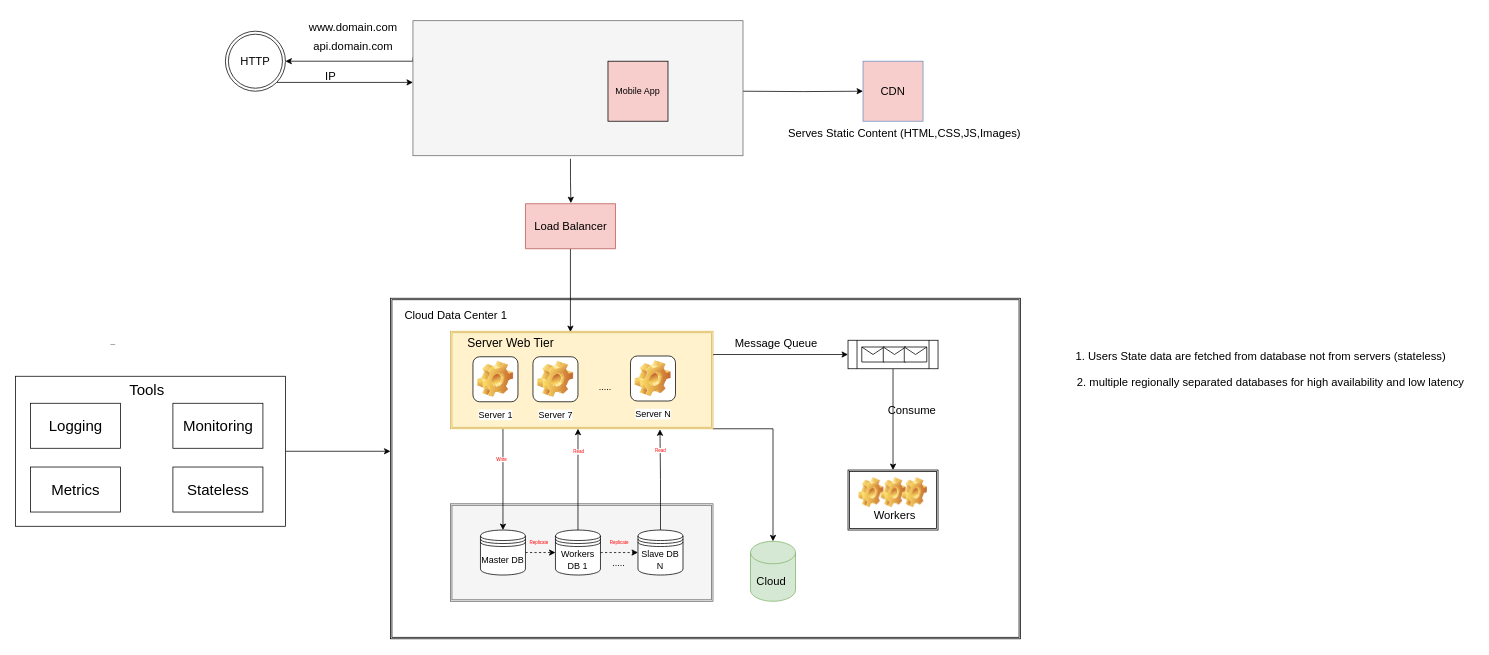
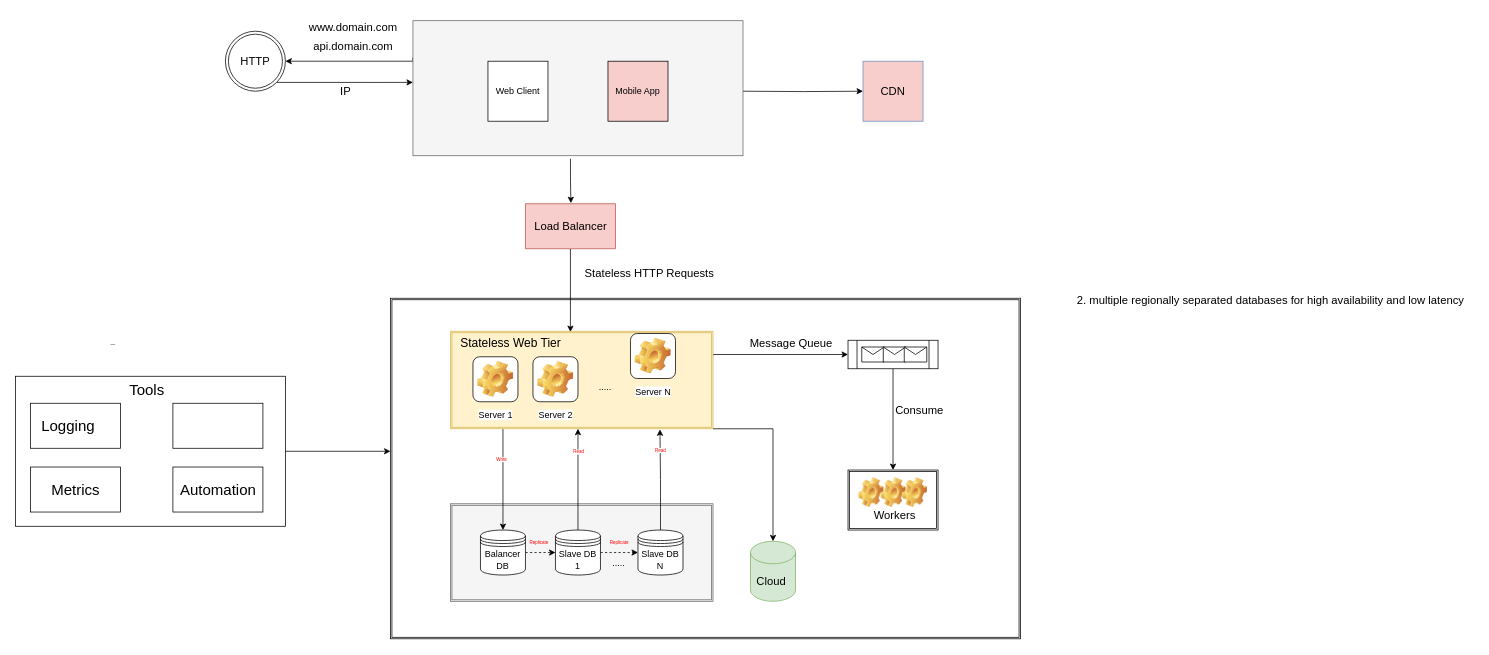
node "IP": moved (330, 76) -> (345, 91)
node "Web Client": added
node "Serves Static Content (HTML,CSS,JS,Images)": removed
node "Stateless HTTP Requests": added
node "Cloud Data Center 1": removed
node "Server Web Tier": label "Server Web Tier" -> "Stateless Web Tier"
node "Message Queue": moved (776, 342) -> (791, 342)
node "1. Users State data are fetched from database not from servers (stateless)": removed
node "Server N": moved (653, 378) -> (653, 356)
node "2. multiple regionally separated databases for high availability and low latency": moved (1270, 382) -> (1270, 300)
node "Consume": moved (912, 410) -> (919, 410)
node "Server 7": label "Server 7" -> "Server 2"
node "Logging": moved (75, 426) -> (68, 426)
node "Monitoring": removed
node "Stateless": label "Stateless" -> "Automation"
node "Master DB": label "Master DB" -> "Balancer DB"
node "Workers DB 1": label "Workers DB 1" -> "Slave DB 1"
